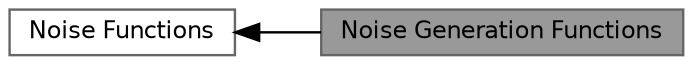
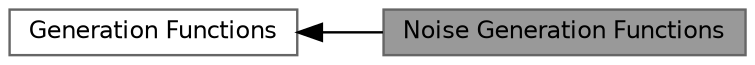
node "Noise Functions": label "Noise Functions" -> "Generation Functions"
